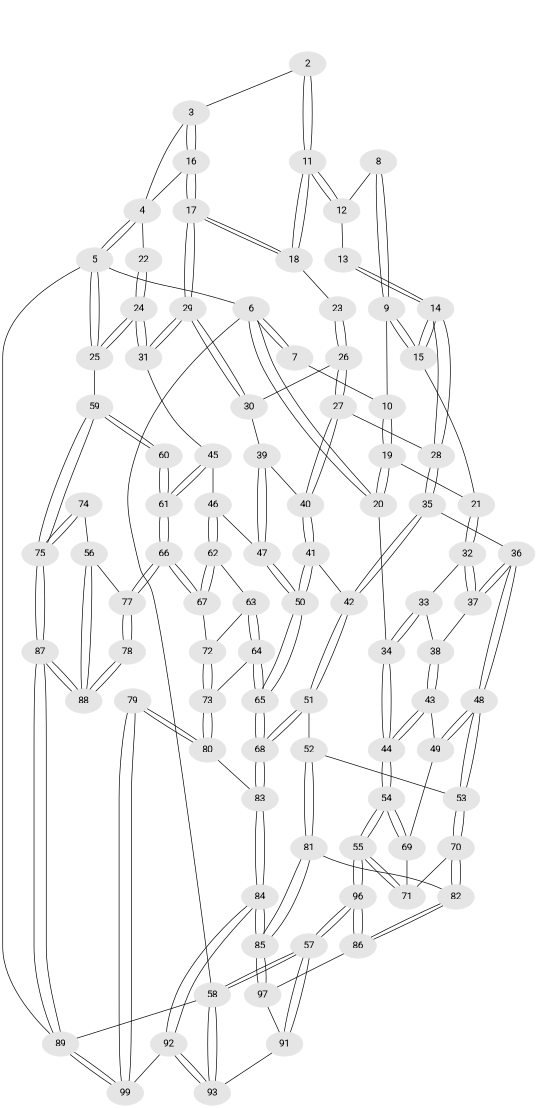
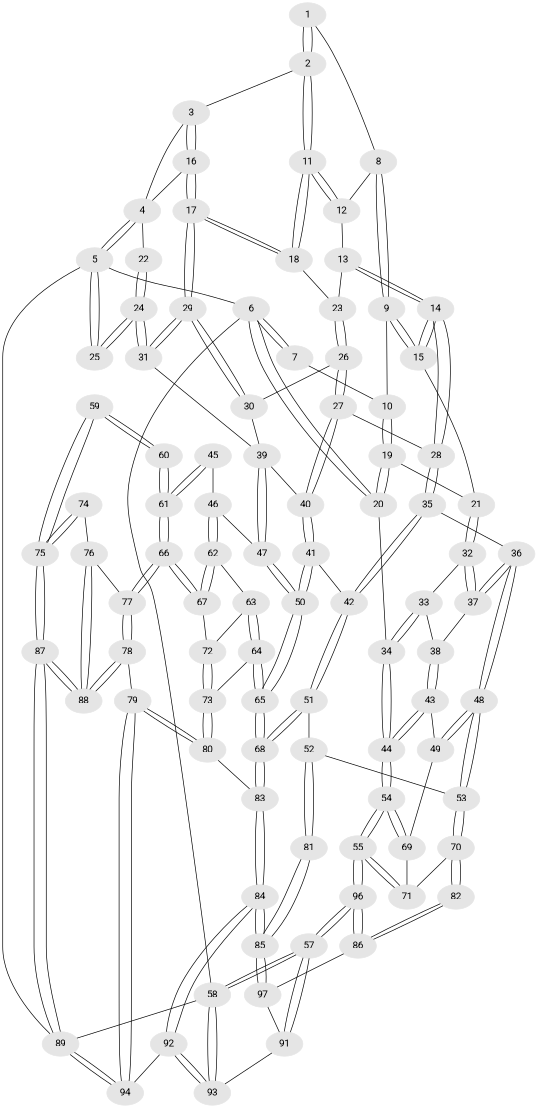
node "1": added
edge "13" -- "23": added
edge "25" -- "59": removed
edge "31" -- "45": now "31" -- "39"
node "56": label "56" -> "76"
edge "78" -- "79": added
edge "81" -- "82": removed
node "99": label "99" -> "94"
